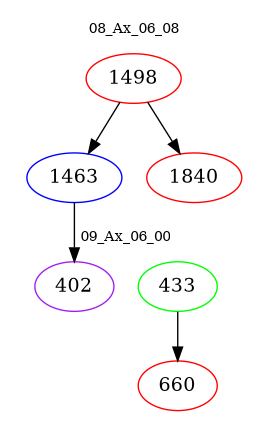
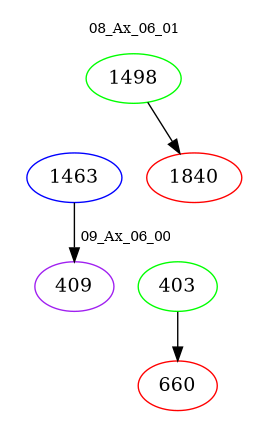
cluster "08_Ax_06_08": label "08_Ax_06_08" -> "08_Ax_06_01"
node "1498": color red -> green
edge "1498" -> "1463": removed
node "402": label "402" -> "409"
node "433": label "433" -> "403"
